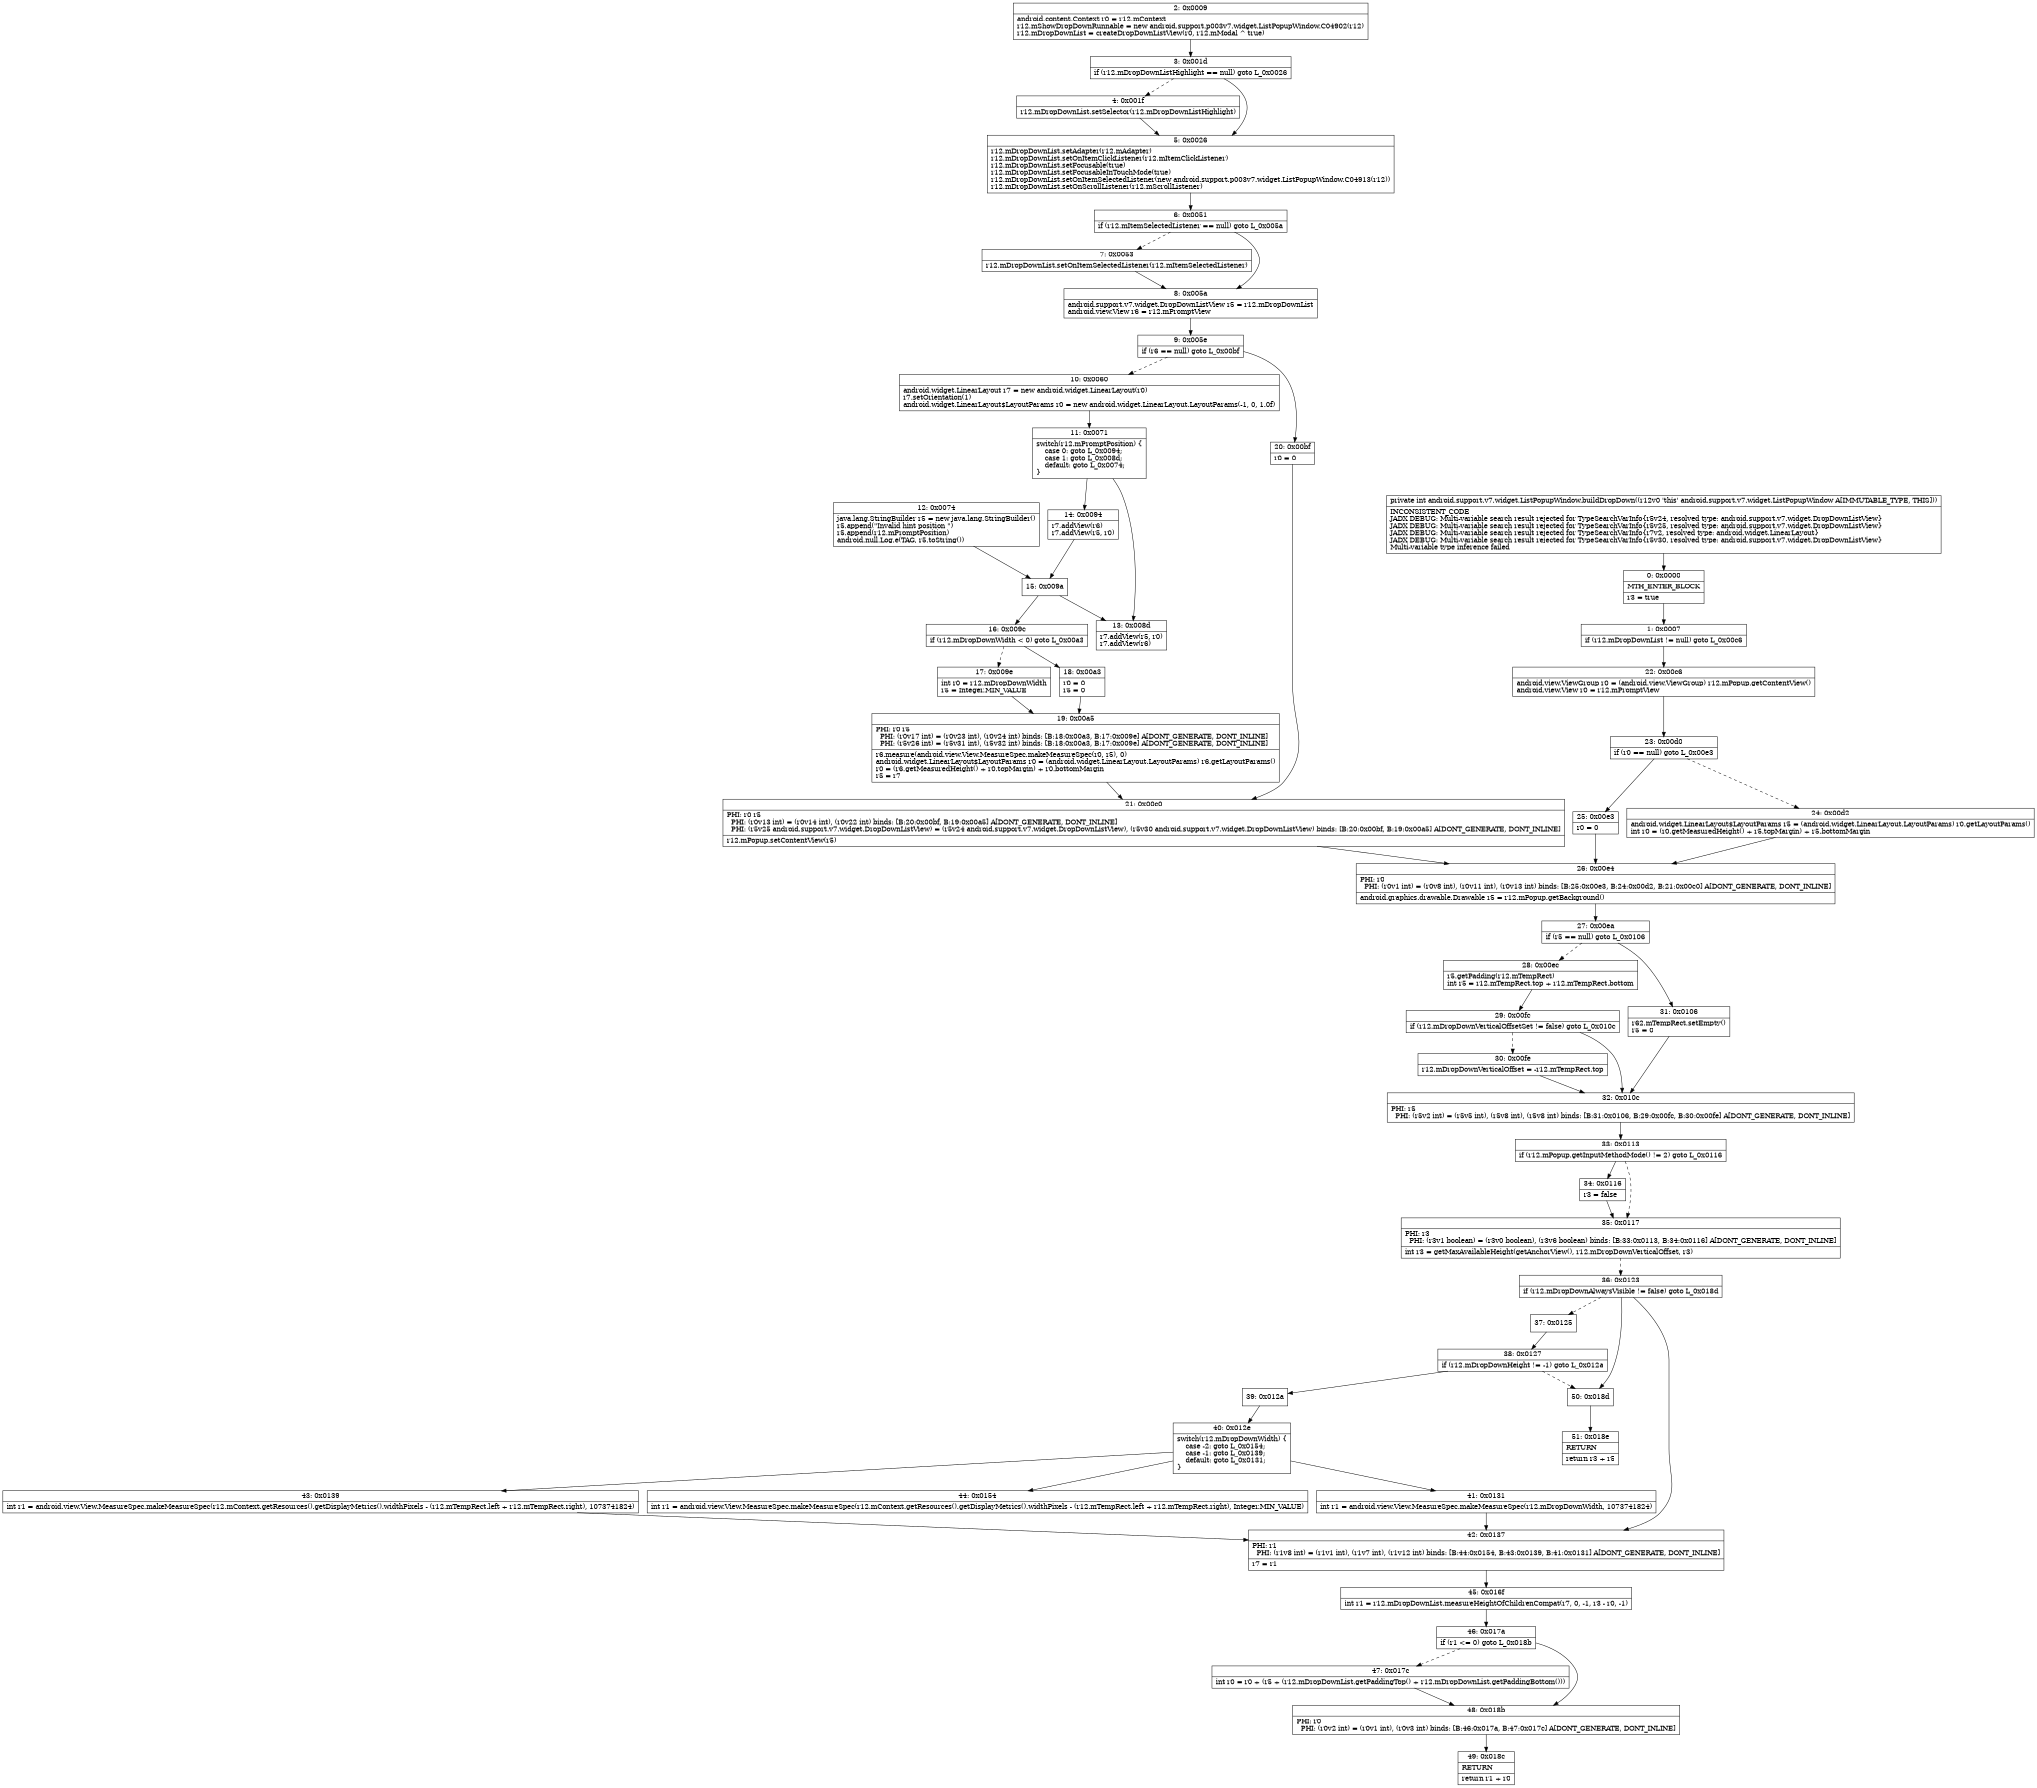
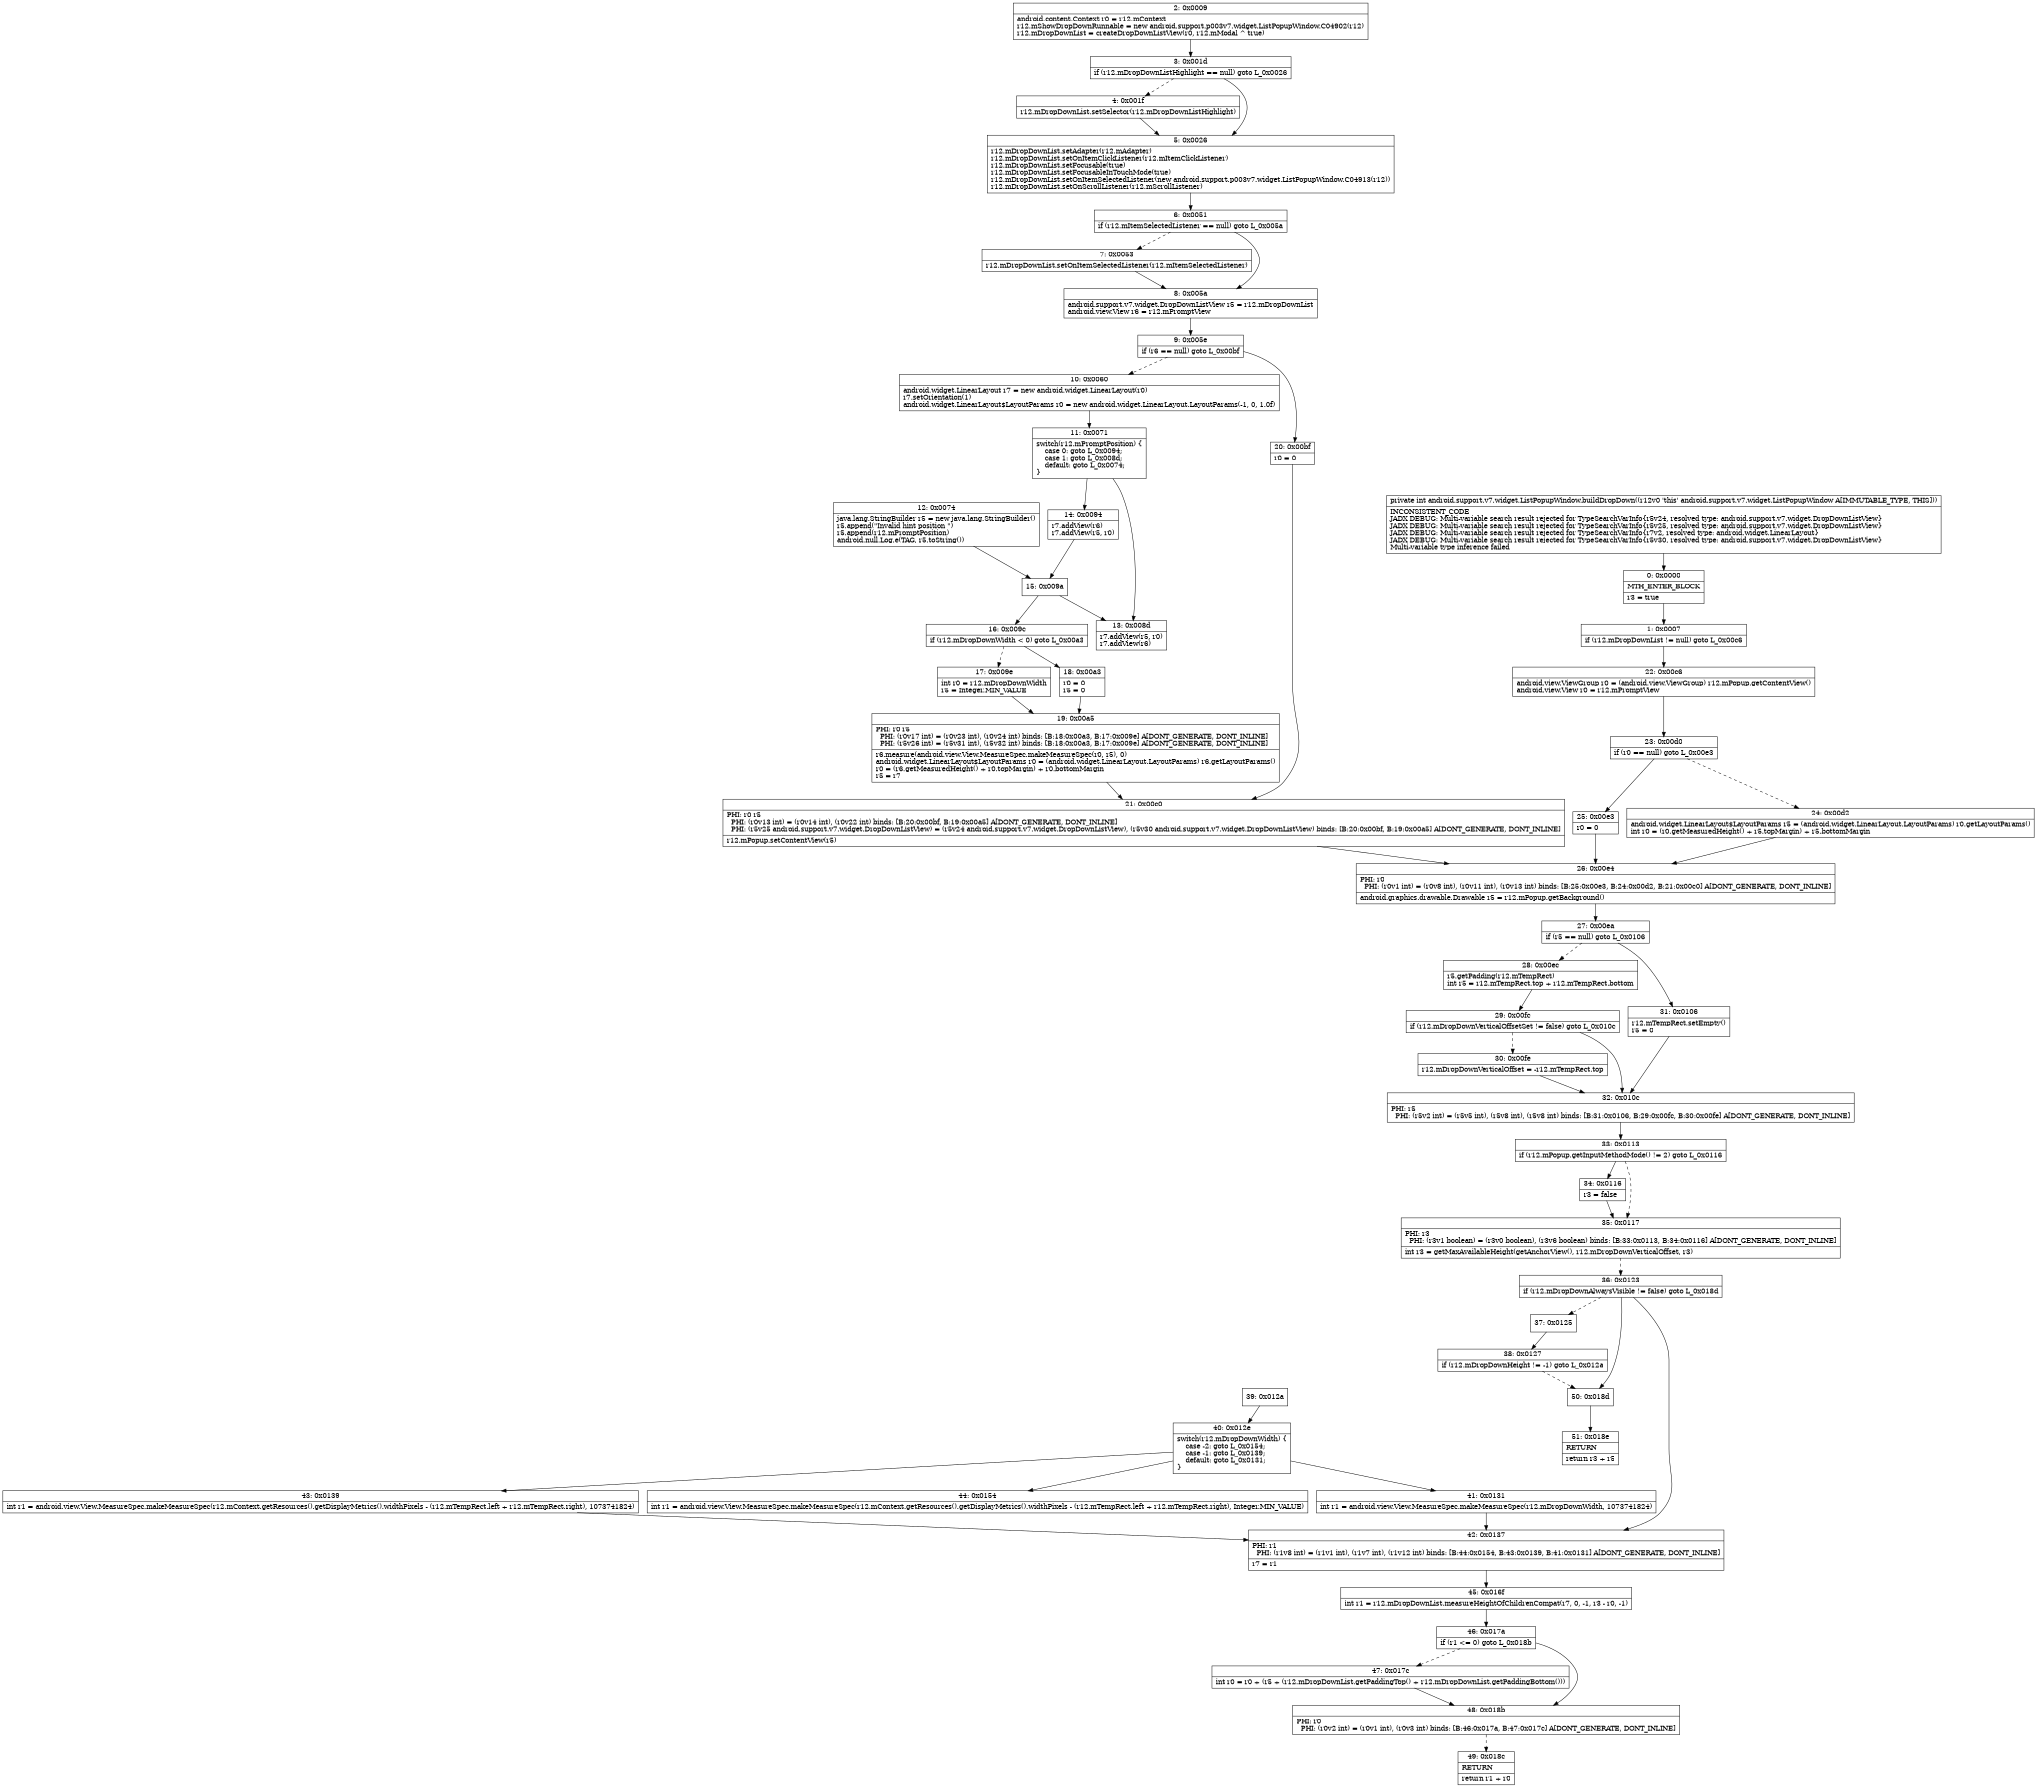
node "31: 0x0106": text "r62.mTempRect.setEmpty()" -> "r12.mTempRect.setEmpty()"
edge "38: 0x0127" -> "39: 0x012a": removed
edge "48: 0x018b" -> "49: 0x018c": style solid -> dashed
